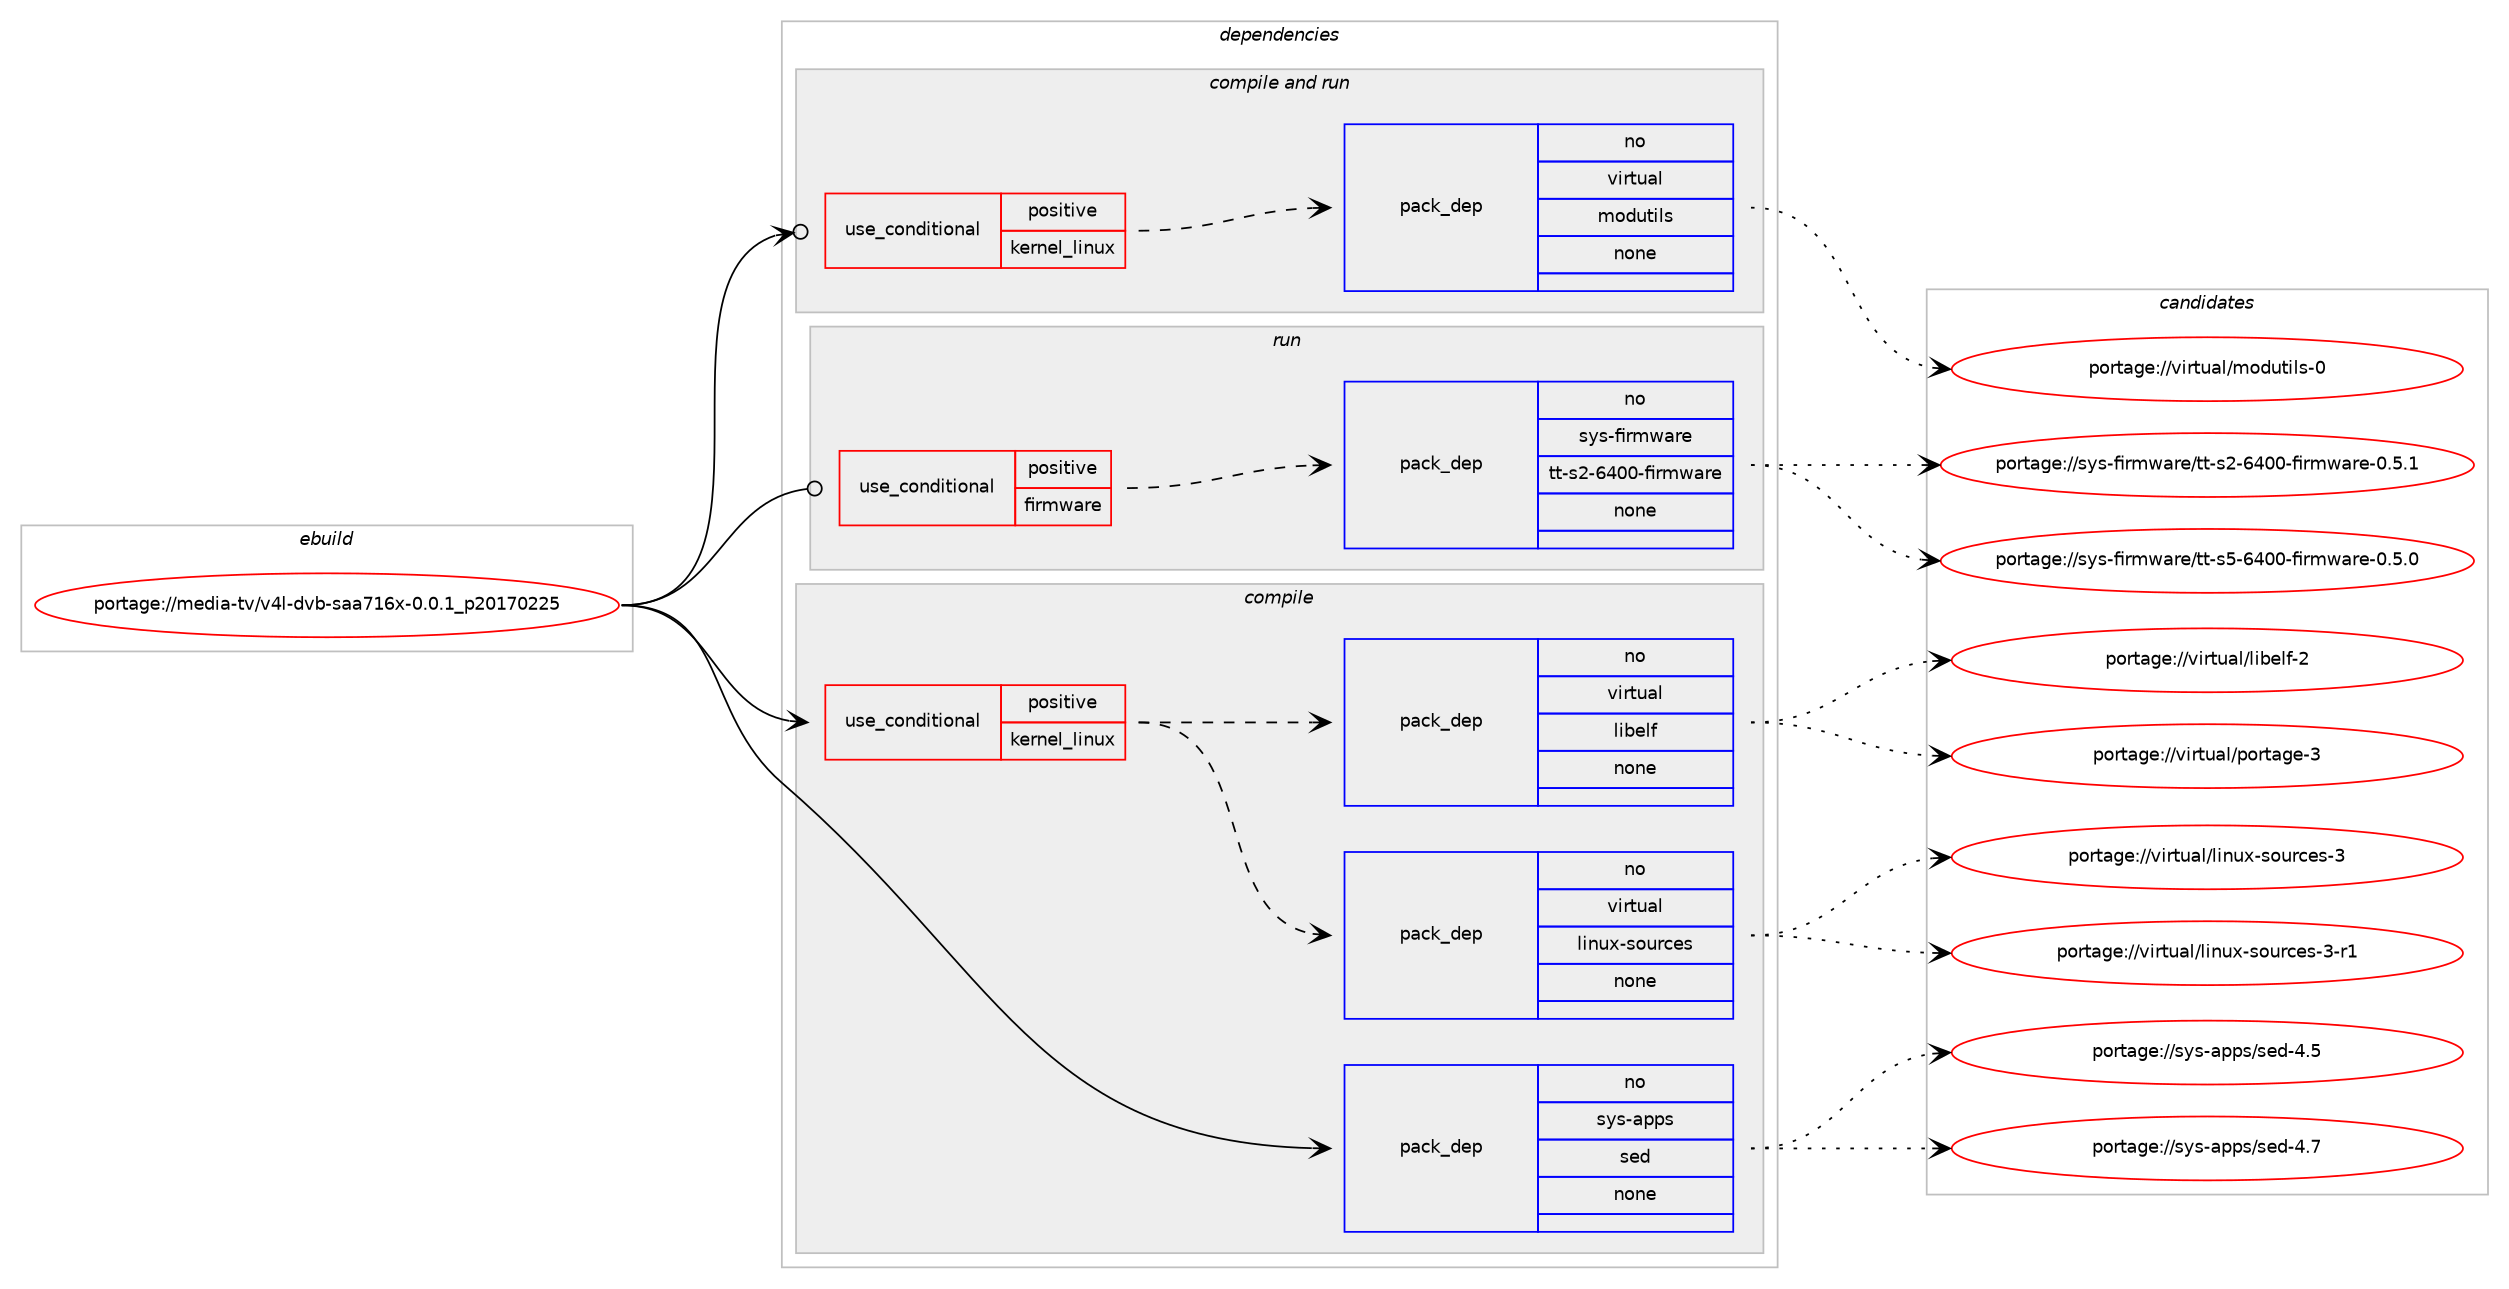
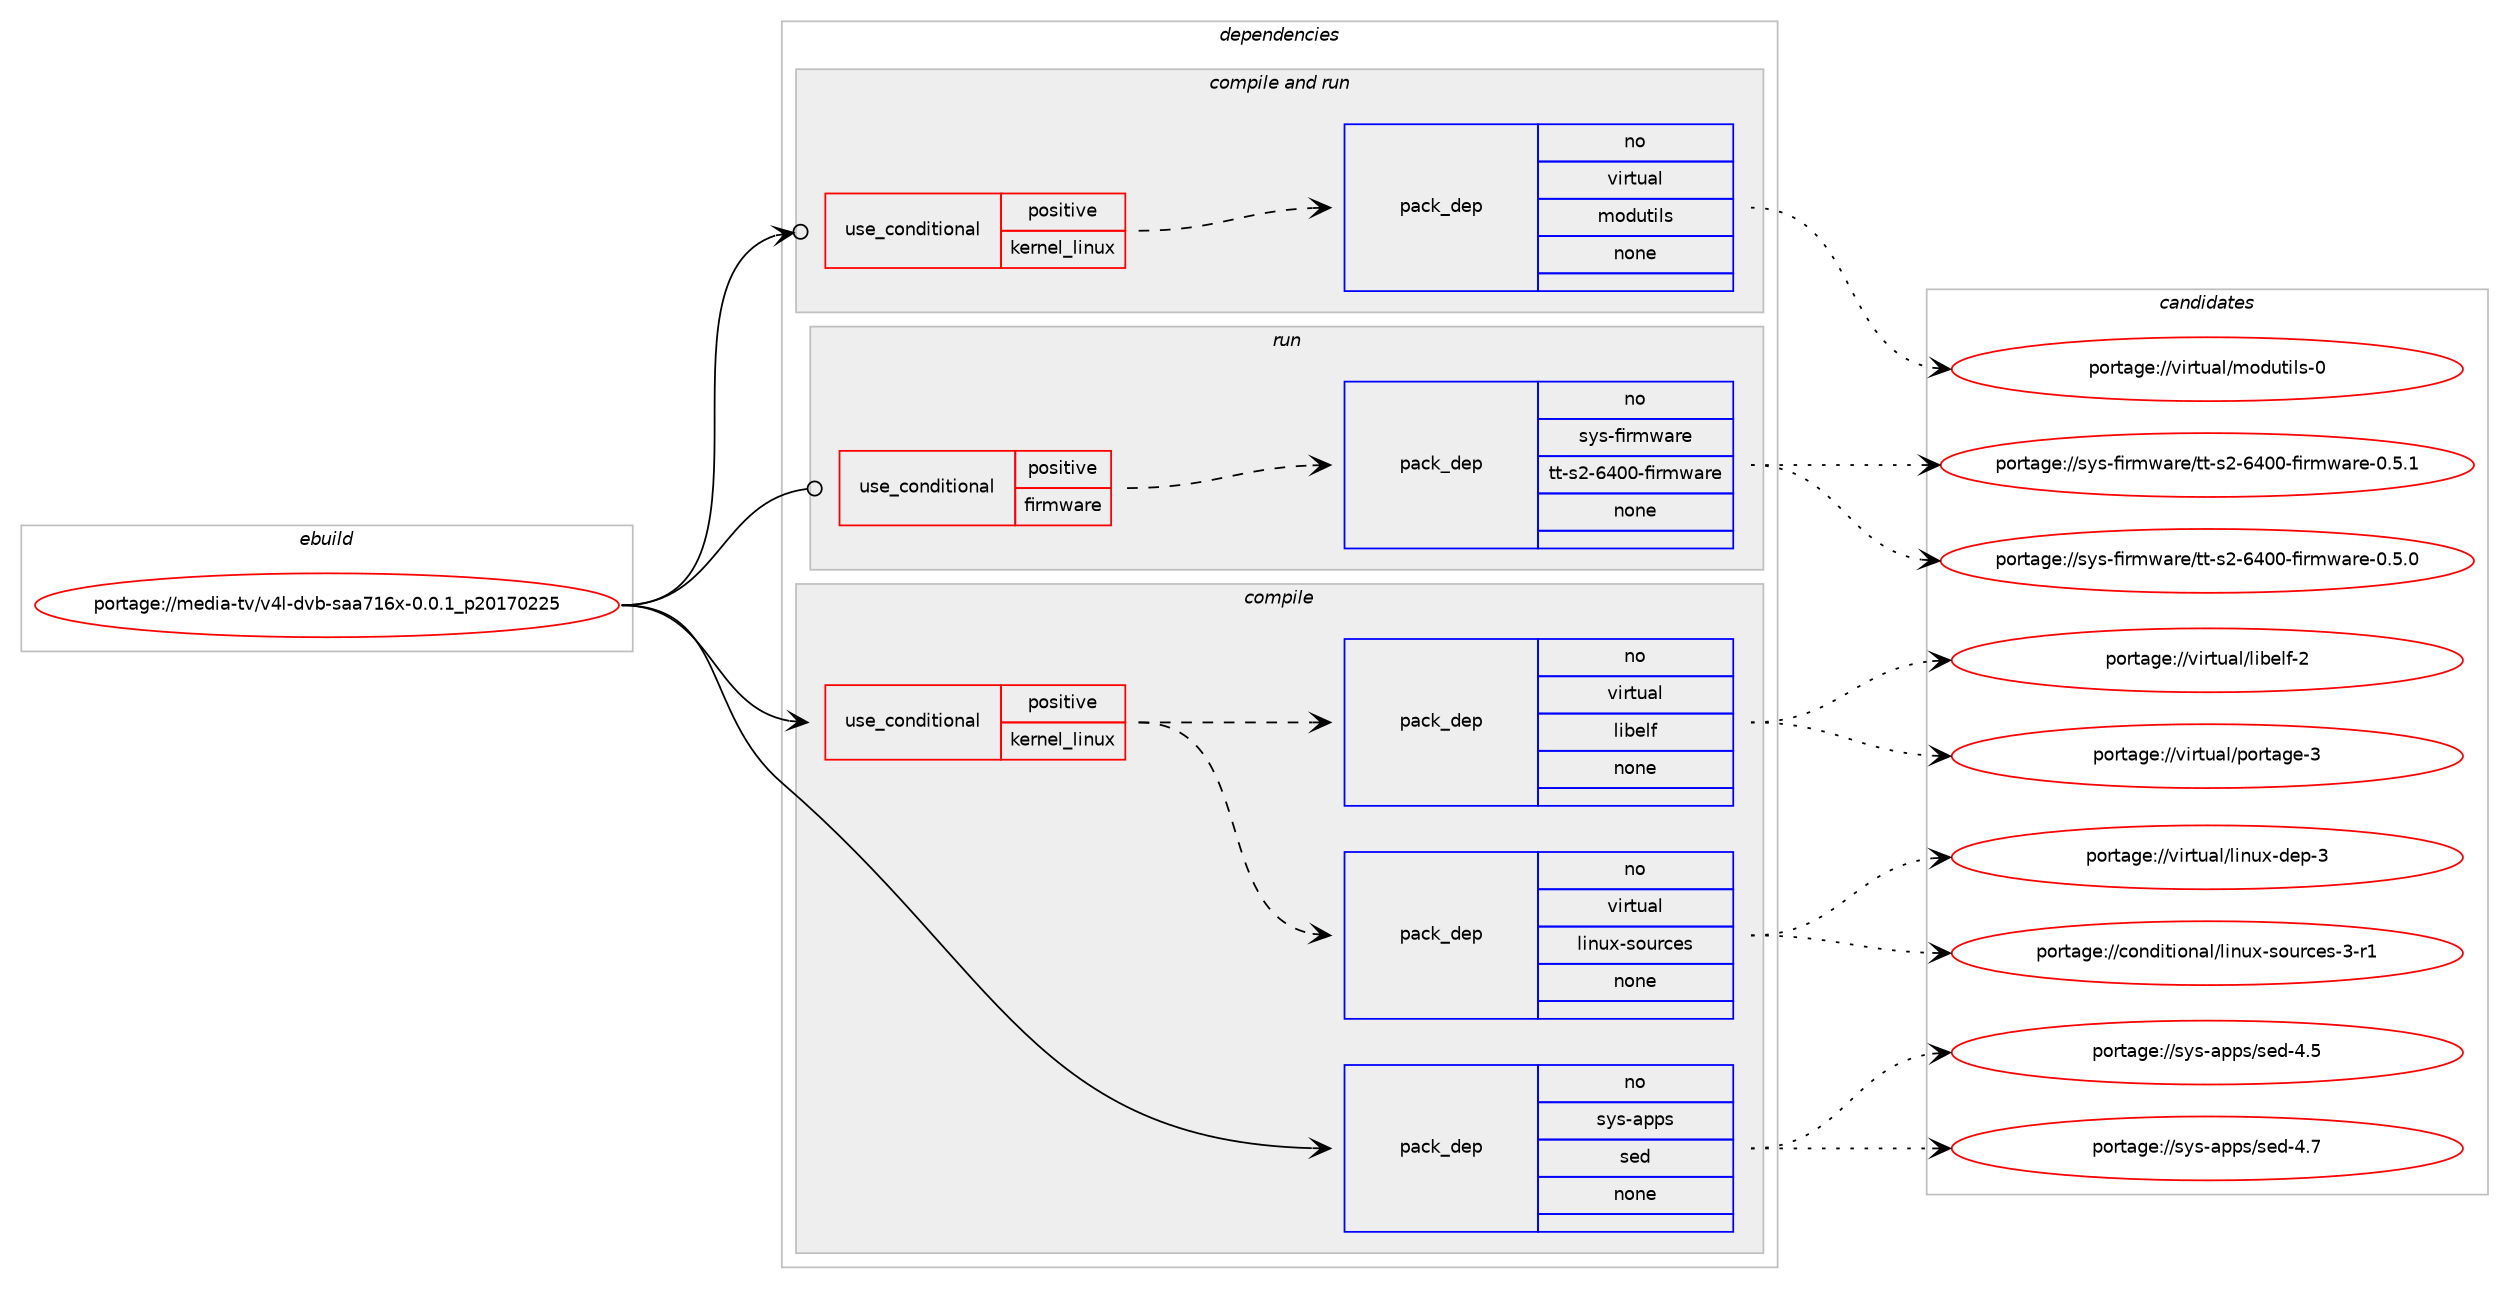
node "portage://sys-firmware/tt-s5-6400-firmware-0.5.0": label "portage://sys-firmware/tt-s5-6400-firmware-0.5.0" -> "portage://sys-firmware/tt-s2-6400-firmware-0.5.0"
node "portage://virtual/linux-sources-3": label "portage://virtual/linux-sources-3" -> "portage://virtual/linux-dep-3"
node "portage://virtual/linux-sources-3-r1": label "portage://virtual/linux-sources-3-r1" -> "portage://conditional/linux-sources-3-r1"
